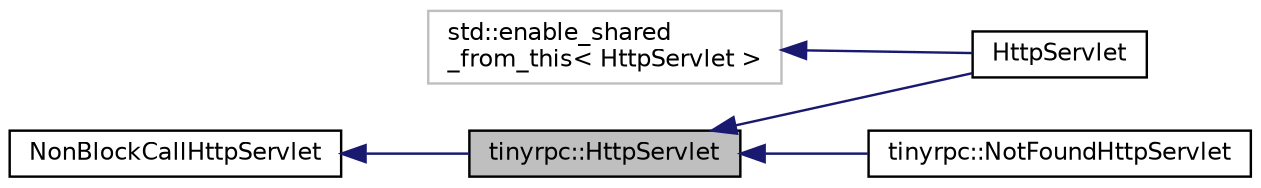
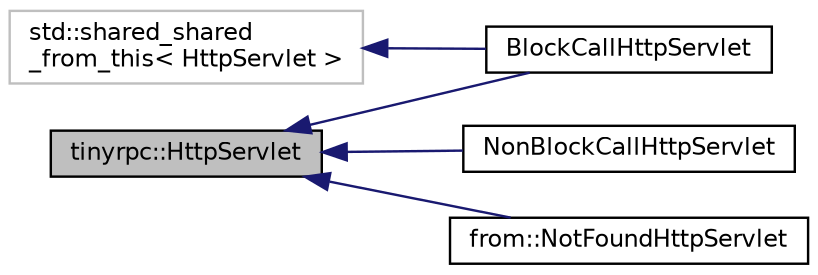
node "std::enable_shared _from_this< HttpServlet >": label "std::enable_shared _from_this< HttpServlet >" -> "std::shared_shared _from_this< HttpServlet >"
node "HttpServlet": label "HttpServlet" -> "BlockCallHttpServlet"
edge "tinyrpc::HttpServlet" -> "NonBlockCallHttpServlet": reversed
node "tinyrpc::NotFoundHttpServlet": label "tinyrpc::NotFoundHttpServlet" -> "from::NotFoundHttpServlet"
